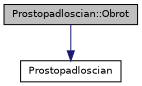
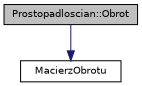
node "Prostopadloscian": label "Prostopadloscian" -> "MacierzObrotu"
